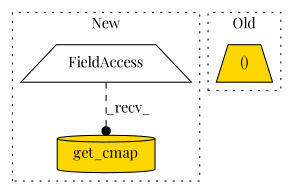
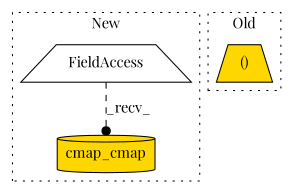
node "get_cmap": label "get_cmap" -> "cmap_cmap"
